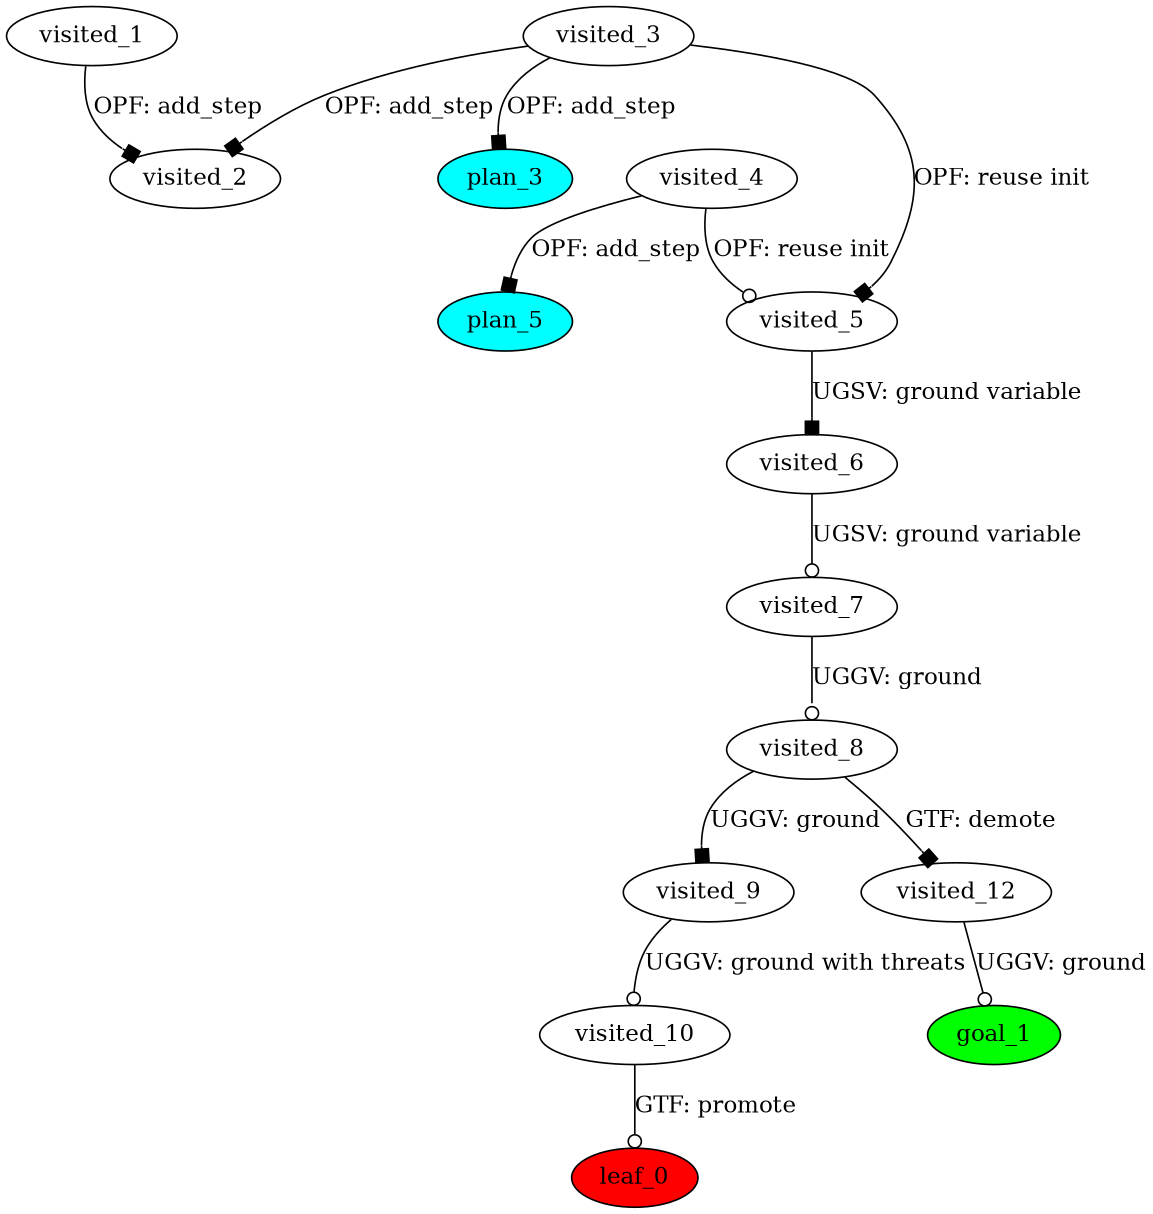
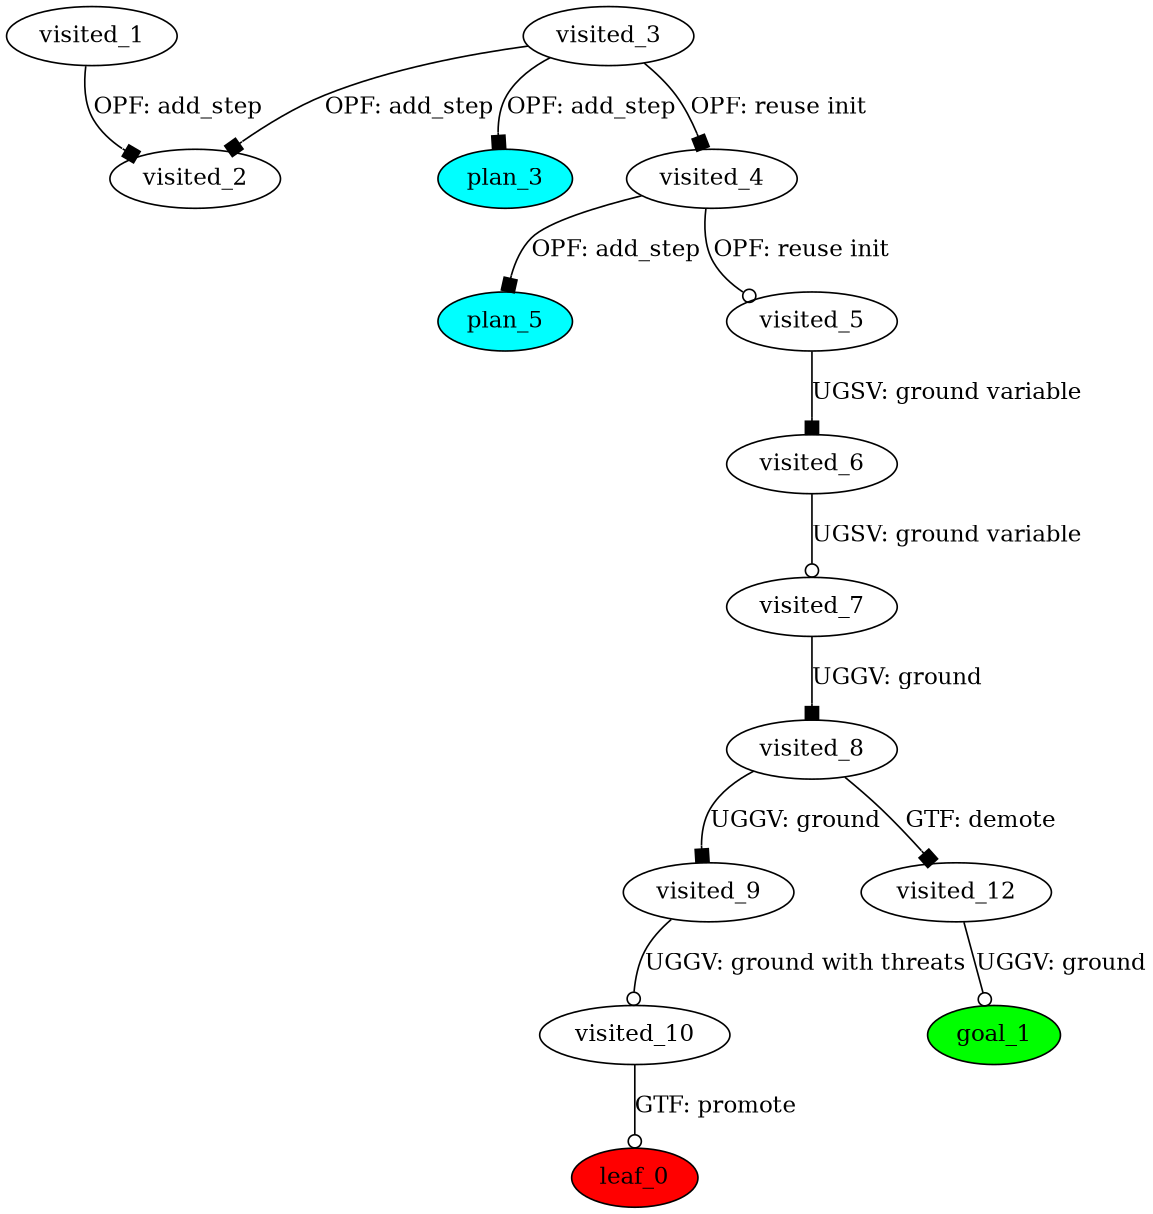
edge "visited_3" -> "visited_5": now "visited_3" -> "visited_4"
edge "visited_7" -> "visited_8": arrowhead odot -> box
